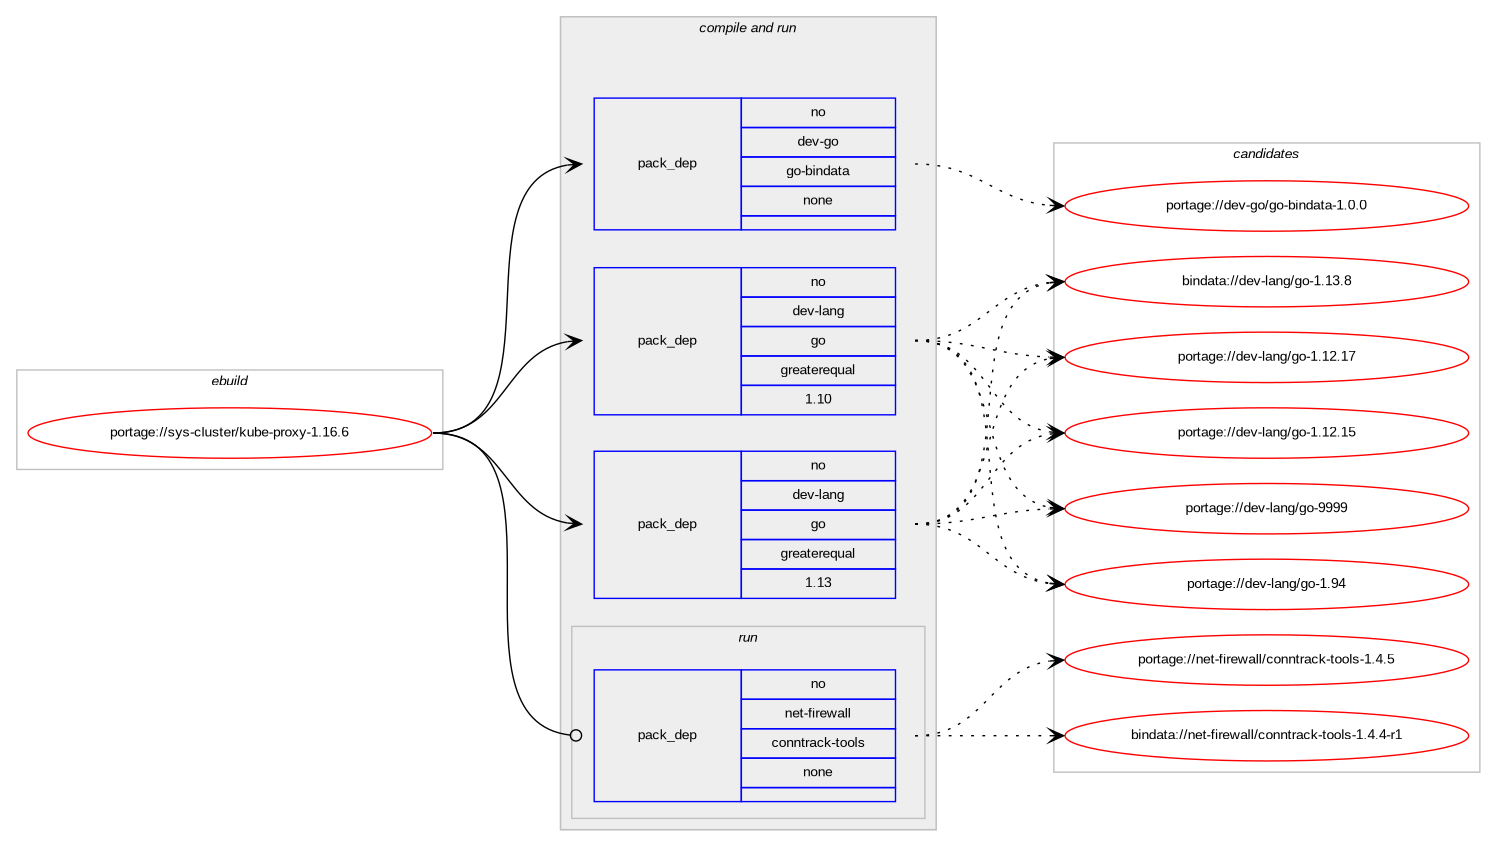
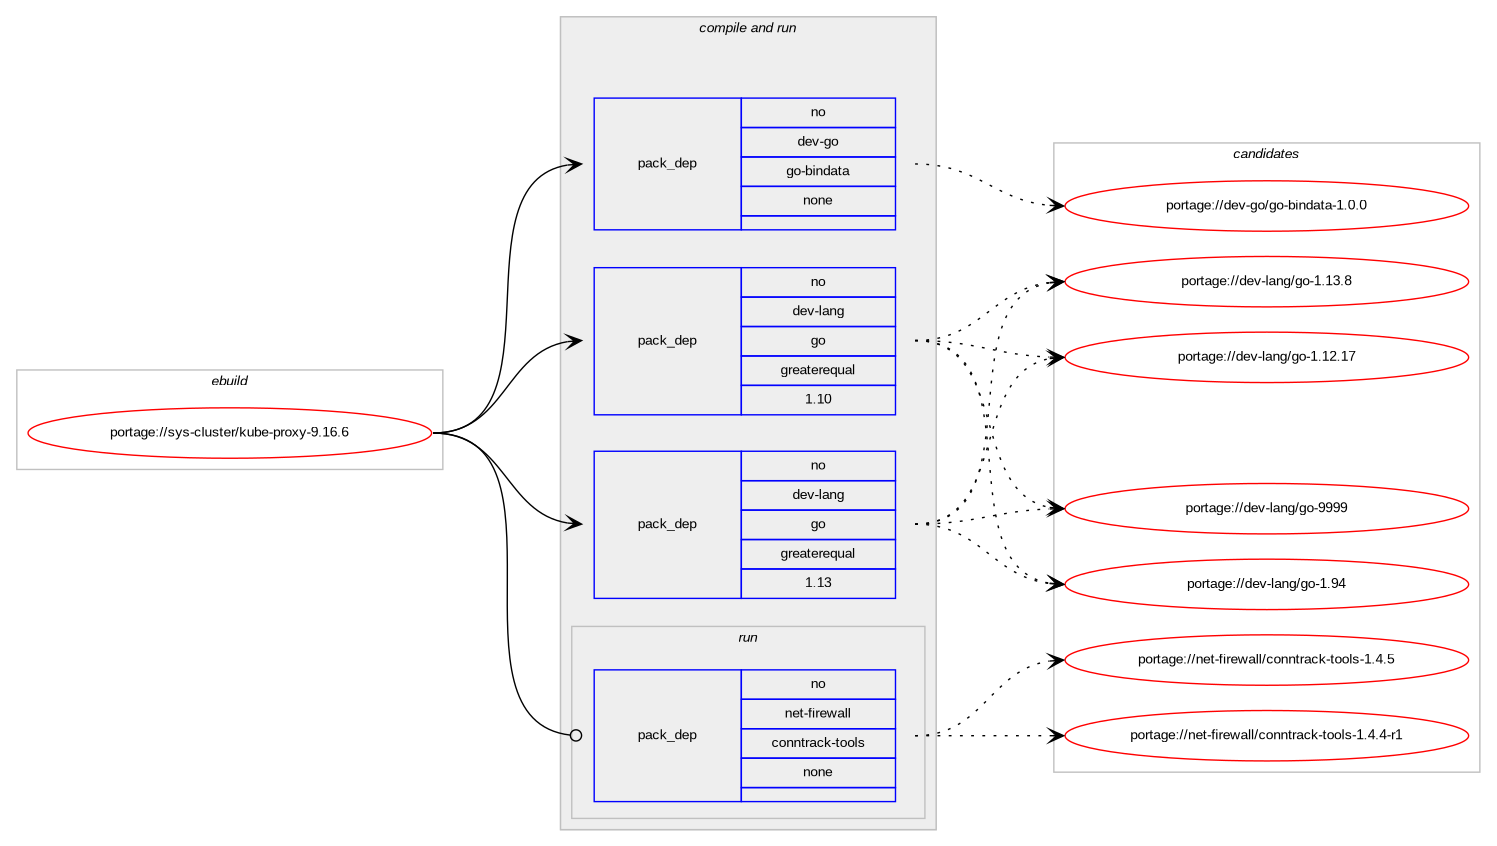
node "bindata://dev-lang/go-1.13.8": label "bindata://dev-lang/go-1.13.8" -> "portage://dev-lang/go-1.13.8"
node "portage://sys-cluster/kube-proxy-1.16.6": label "portage://sys-cluster/kube-proxy-1.16.6" -> "portage://sys-cluster/kube-proxy-9.16.6"
node "portage://dev-lang/go-1.12.15": removed
node "bindata://net-firewall/conntrack-tools-1.4.4-r1": label "bindata://net-firewall/conntrack-tools-1.4.4-r1" -> "portage://net-firewall/conntrack-tools-1.4.4-r1"
